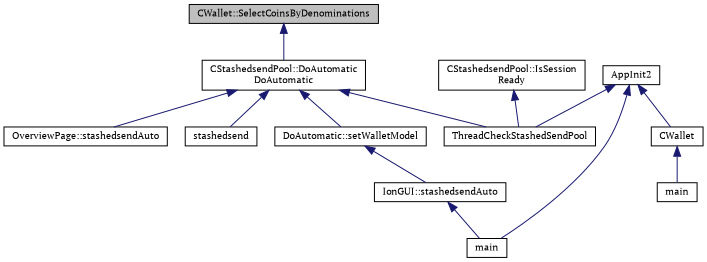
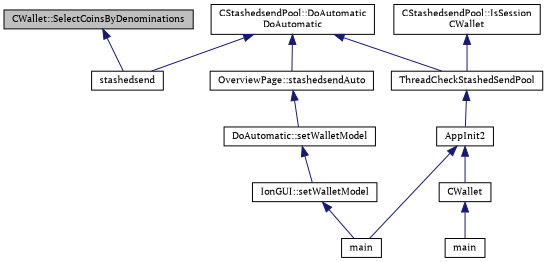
edge "CStashedsendPool::DoAutomatic DoAutomatic" -> "CWallet::SelectCoinsByDenominations": now "stashedsend" -> "CWallet::SelectCoinsByDenominations"
node "CStashedsendPool::IsSession Ready": label "CStashedsendPool::IsSession Ready" -> "CStashedsendPool::IsSession CWallet"
edge "ThreadCheckStashedSendPool" -> "AppInit2": reversed
edge "DoAutomatic::setWalletModel" -> "CStashedsendPool::DoAutomatic DoAutomatic": now "DoAutomatic::setWalletModel" -> "OverviewPage::stashedsendAuto"
node "IonGUI::stashedsendAuto": label "IonGUI::stashedsendAuto" -> "IonGUI::setWalletModel"
